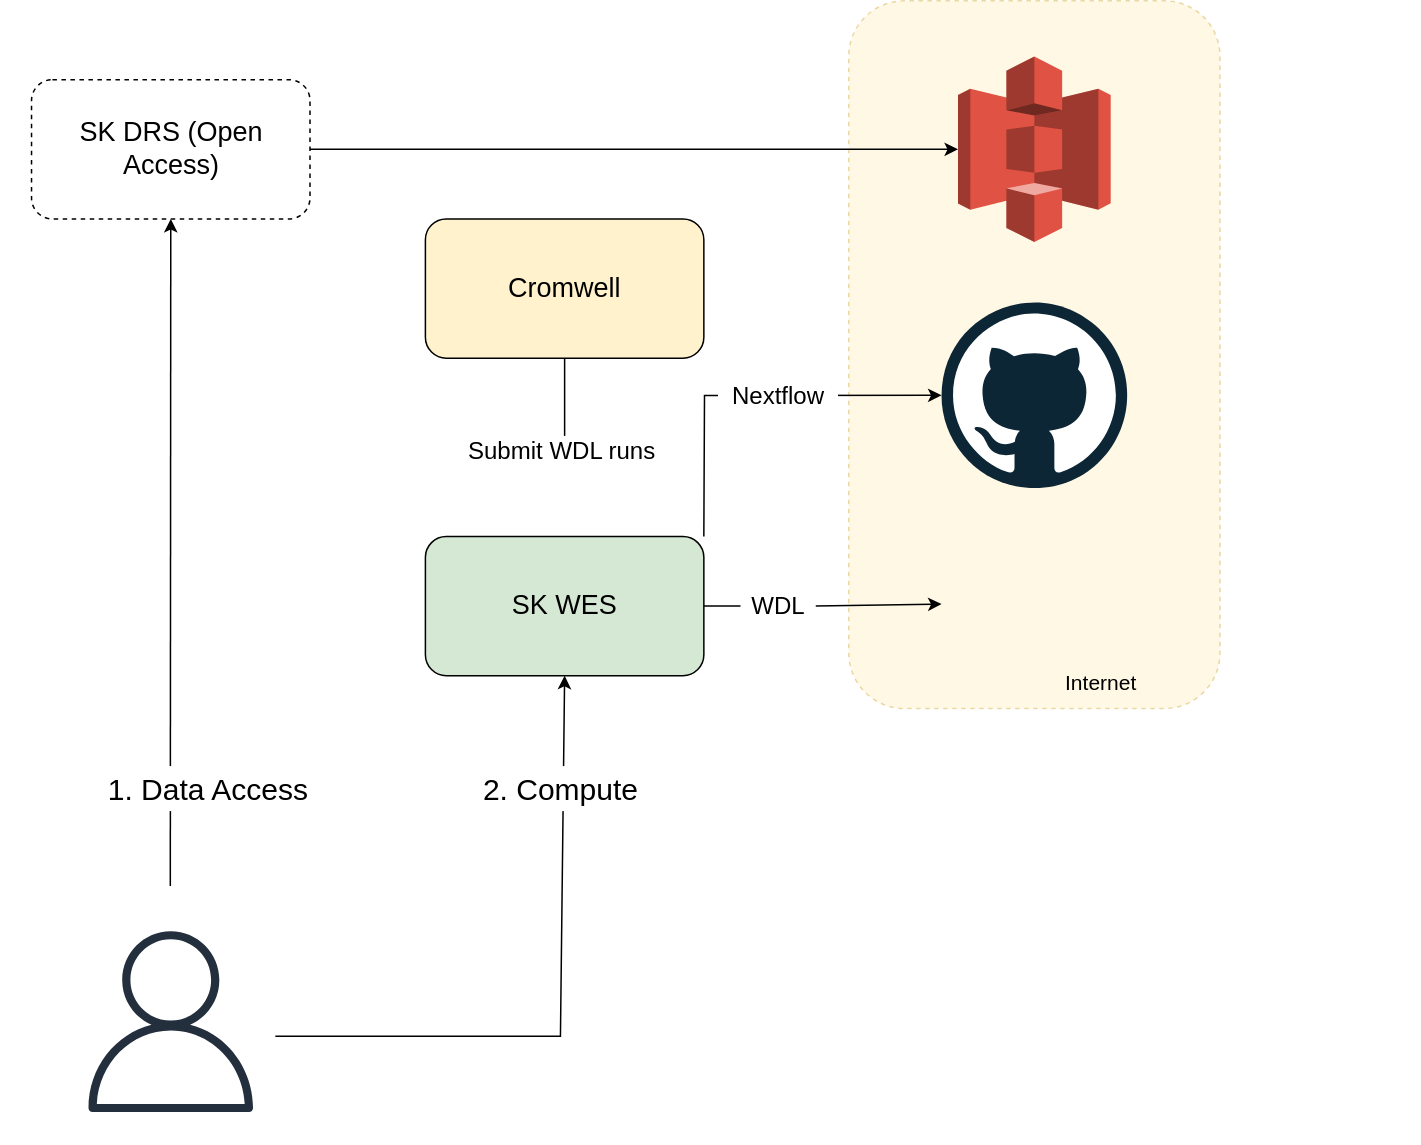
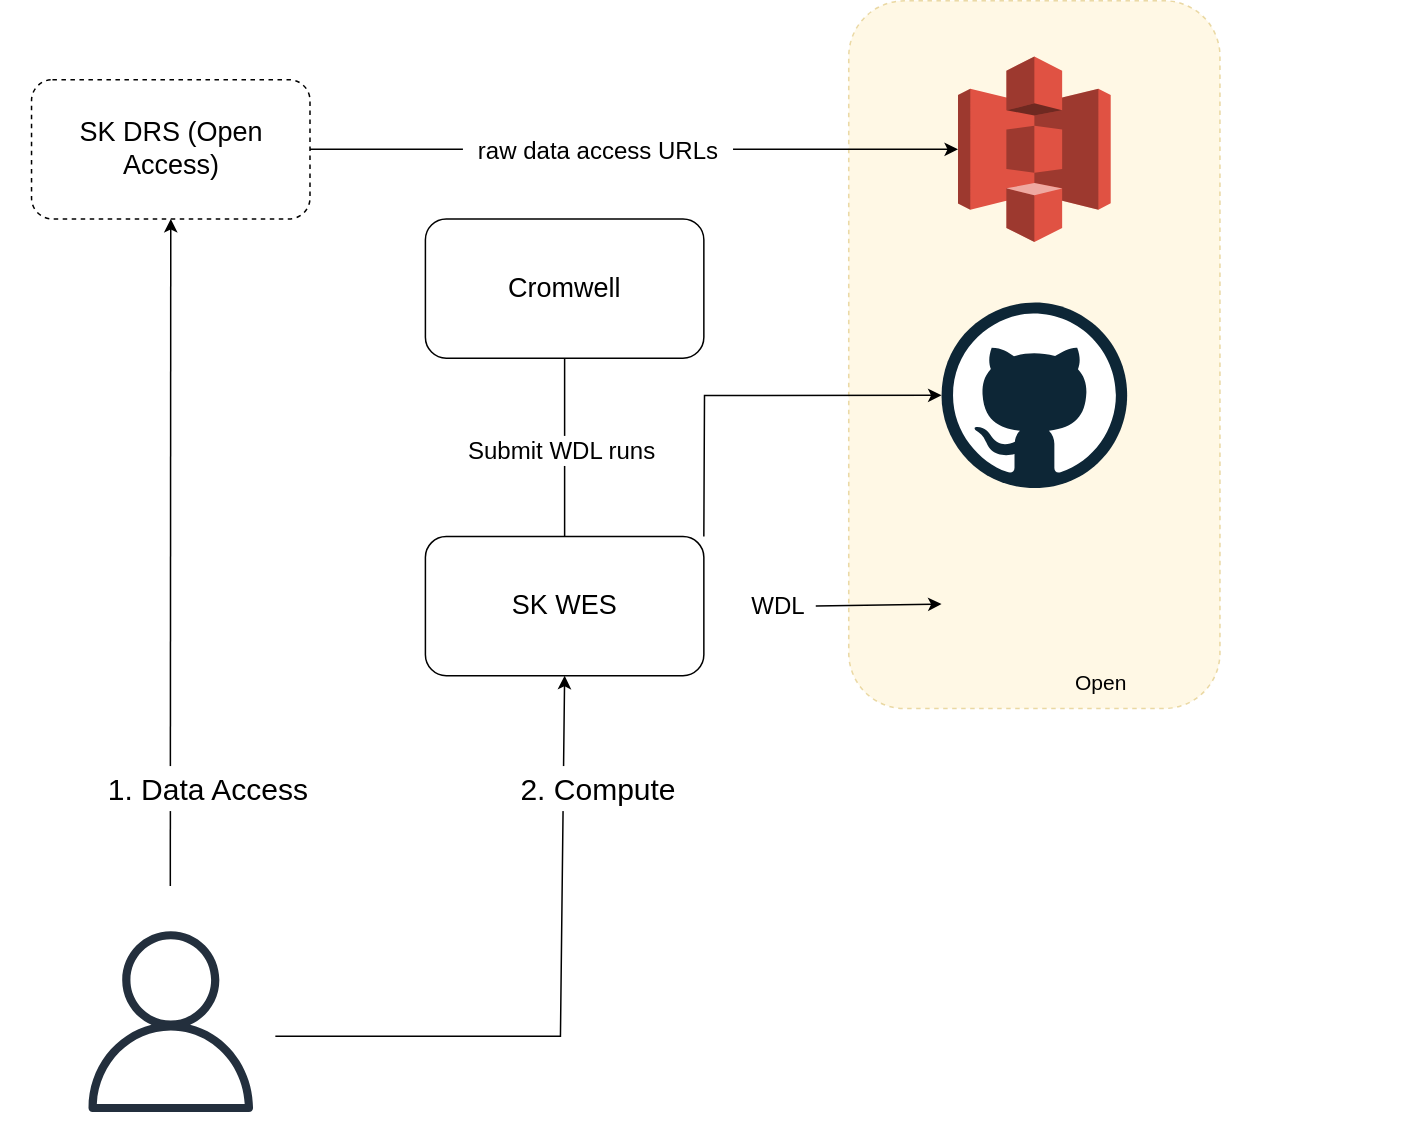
node "raw data access URLs": added
node "Cromwell": fillcolor #fff2cc -> #ffffff
node "Nextflow": removed
edge "Submit WDL runs" -- "SK WES": added
node "SK WES": fillcolor #d5e8d4 -> #ffffff
edge "SK WES" -- "WDL": removed
node "Internet": label "Internet" -> "Open"
node "2. Compute": size 180x45 -> 255x45
